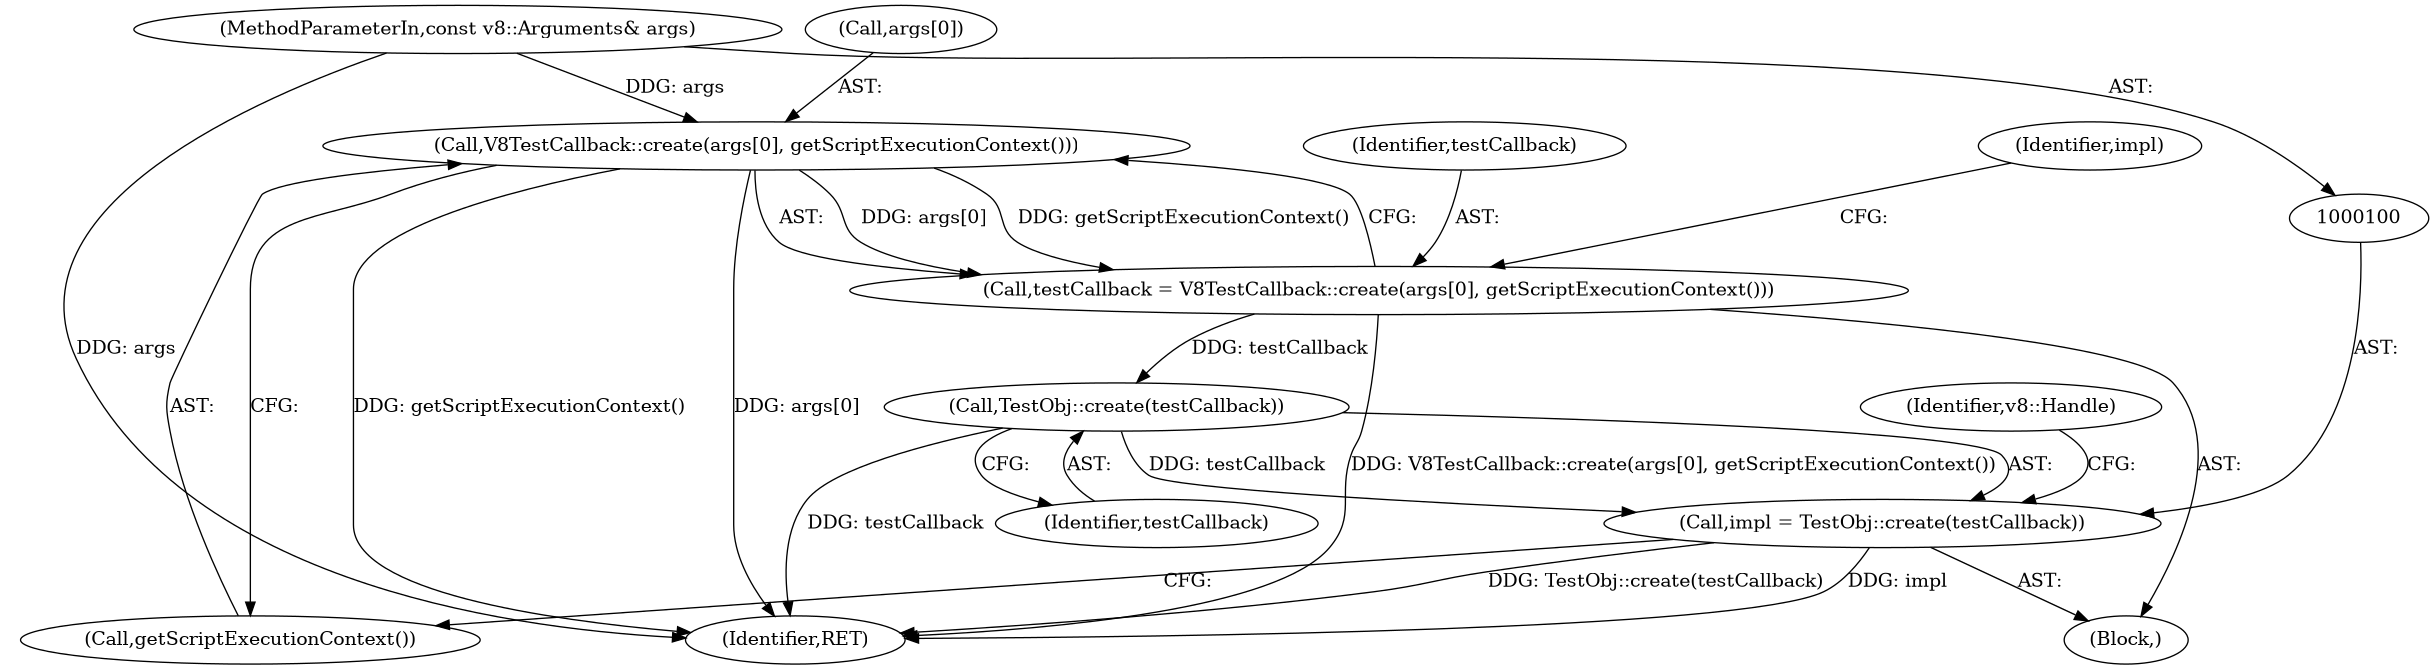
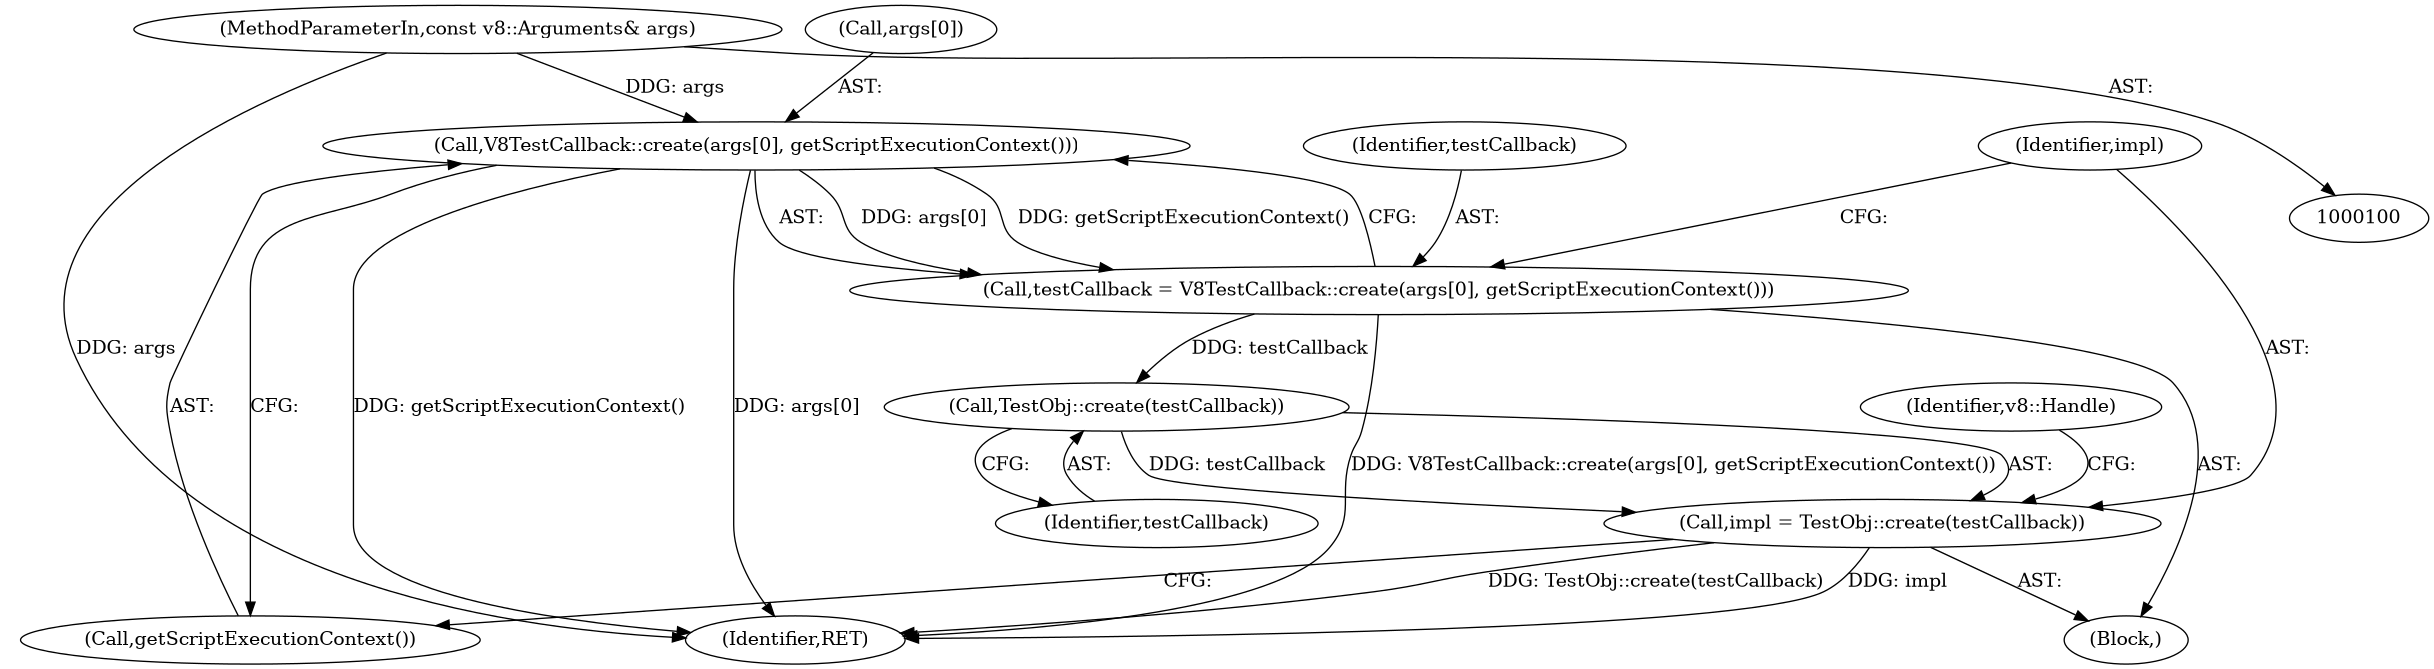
edge "1000100" -> "(Call,impl = TestObj::create(testCallback))": now "(Identifier,impl)" -> "(Call,impl = TestObj::create(testCallback))"
edge "(Call,TestObj::create(testCallback))" -> "(Identifier,RET)": removed, label "DDG: testCallback"
